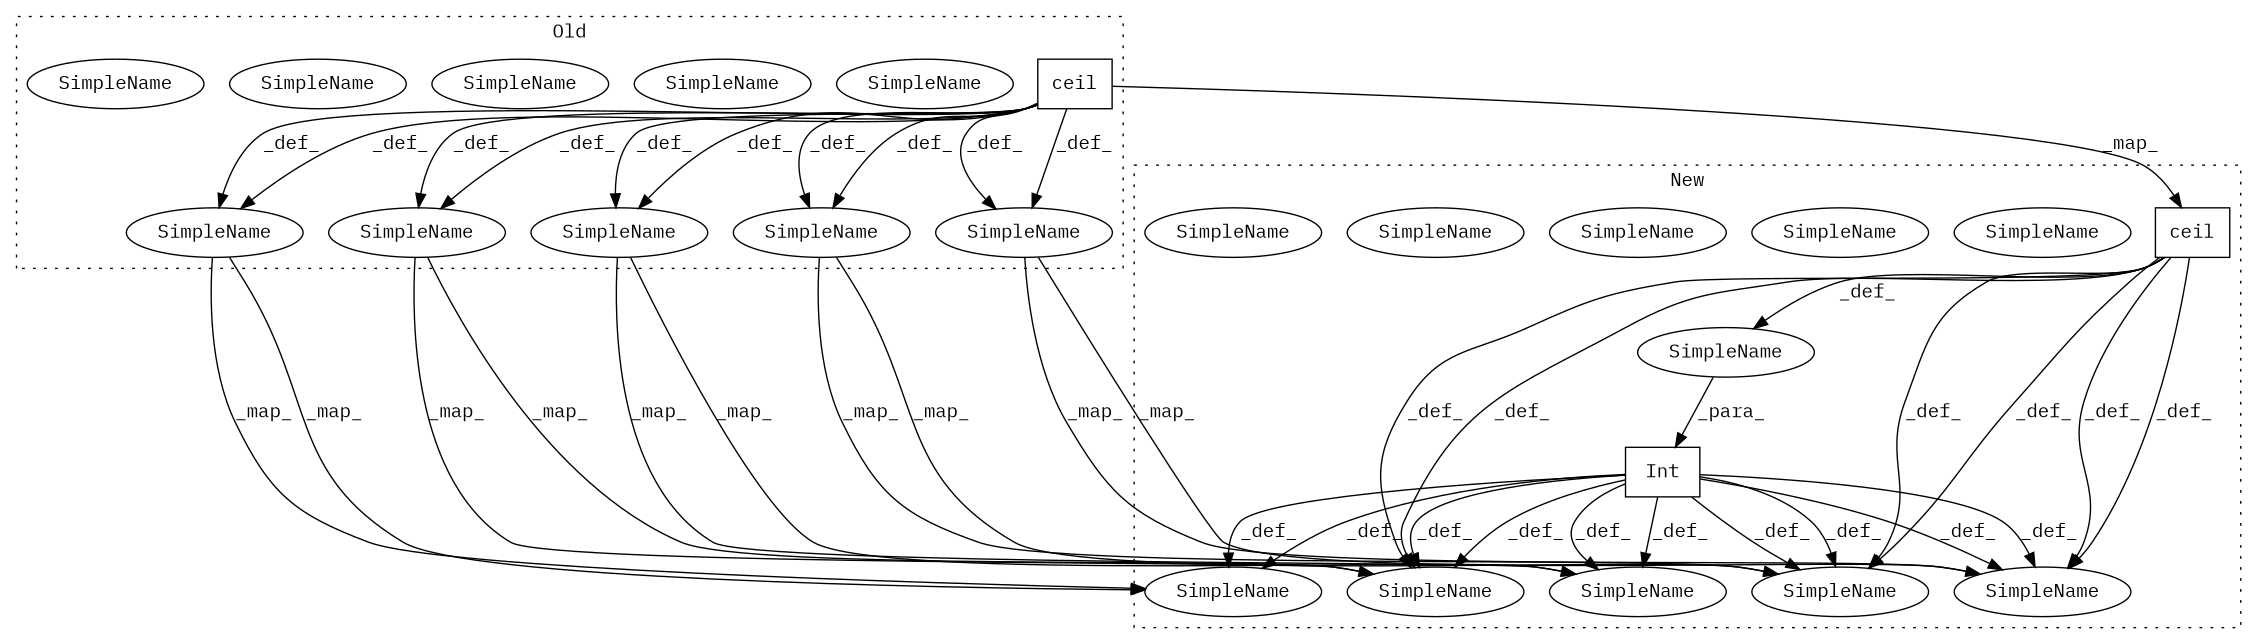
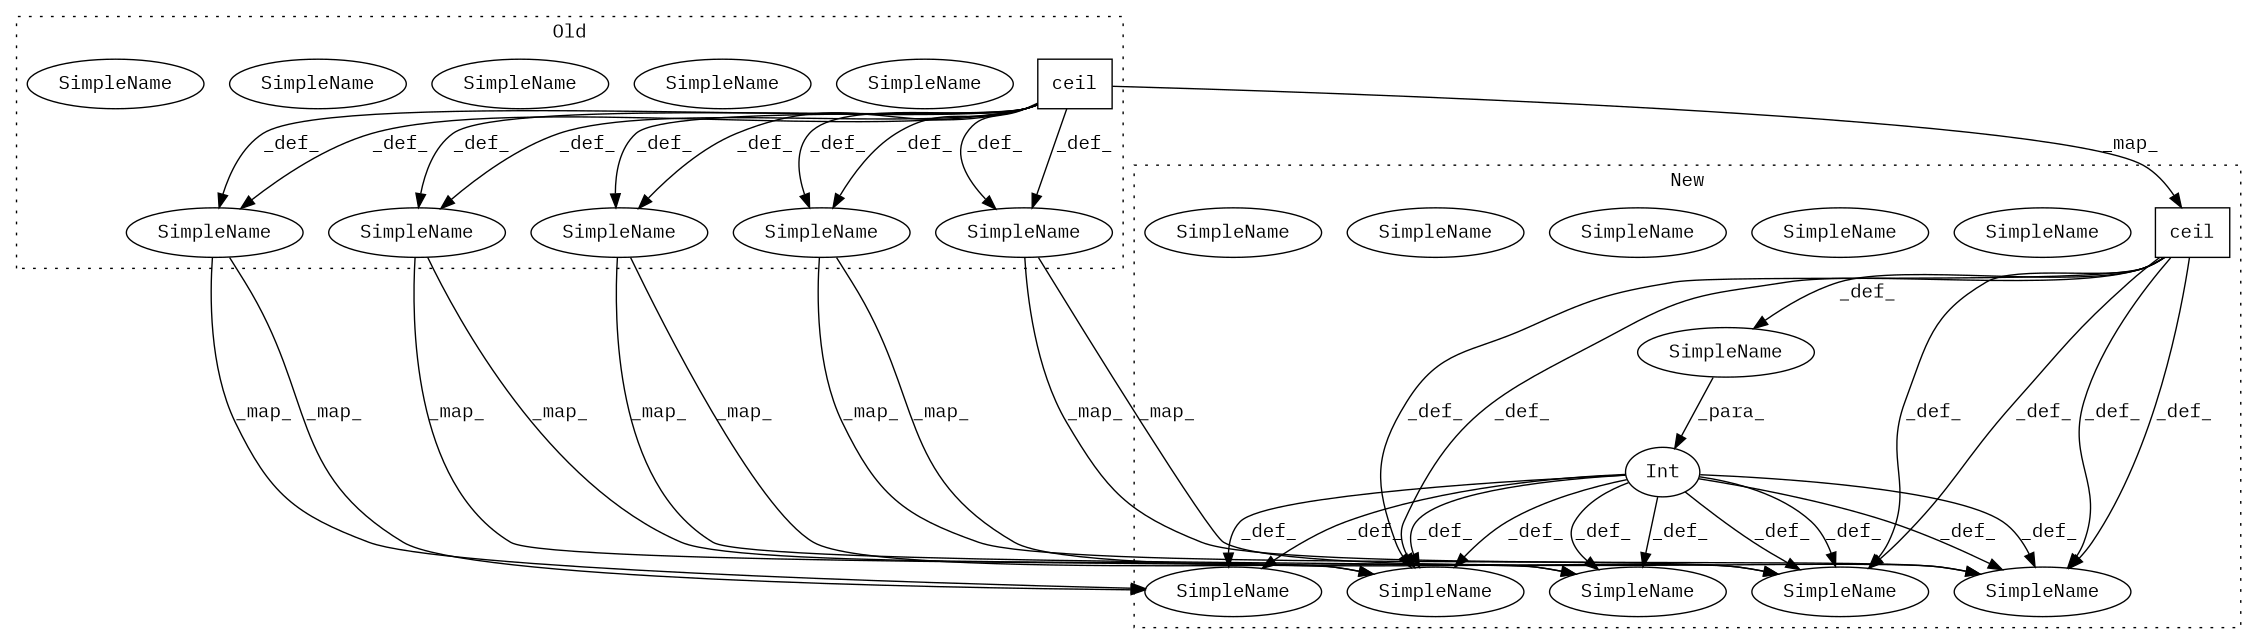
node "Int": shape box -> ellipse
